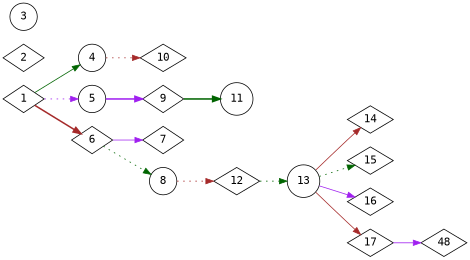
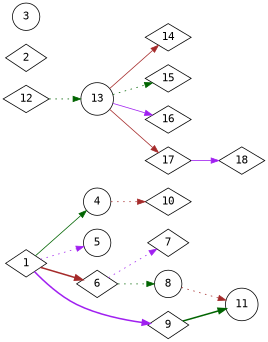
edge "5" -> "9": now "1" -> "9"
edge "6" -> "7": style solid -> dotted
edge "8" -> "12": now "8" -> "11"
node "48": label "48" -> "18"
